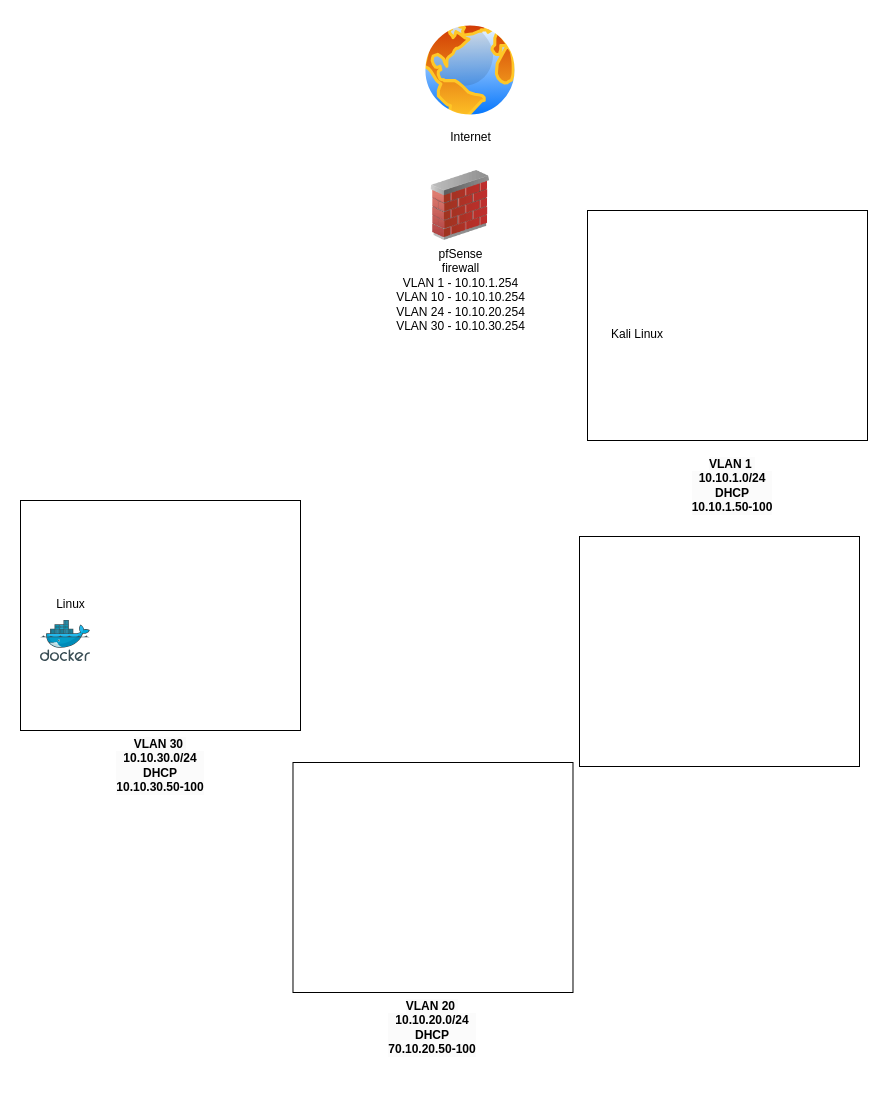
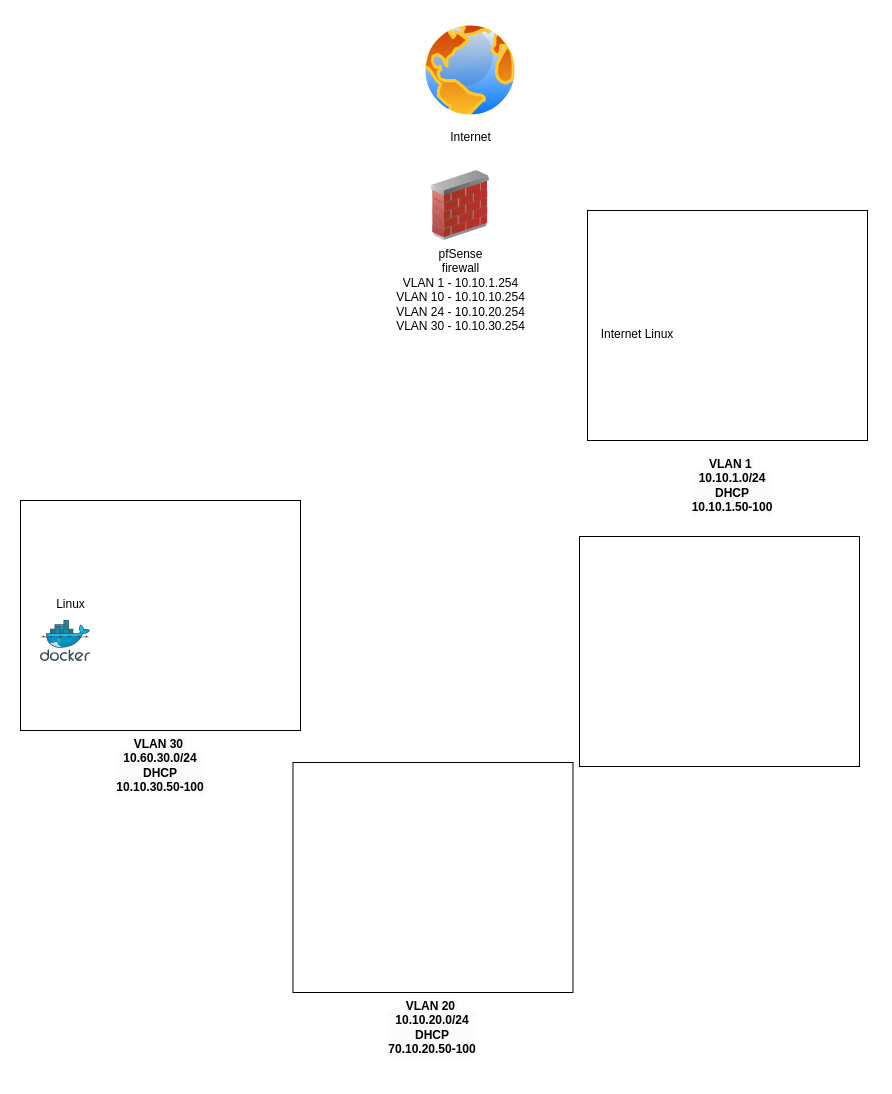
node "Kali Linux": label "Kali Linux" -> "Internet Linux"
node "VLAN 30 10.10.30.0/24 DHCP 10.10.30.50-100": label "VLAN 30 10.10.30.0/24 DHCP 10.10.30.50-100" -> "VLAN 30 10.60.30.0/24 DHCP 10.10.30.50-100"
